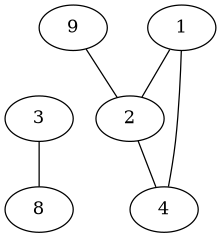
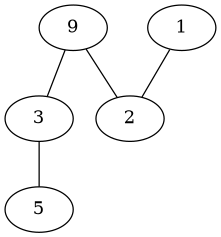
edge "9" -- "3": added
node "8": label "8" -> "5"
node "4": removed
